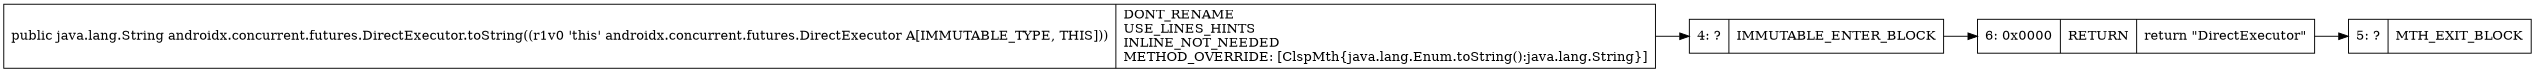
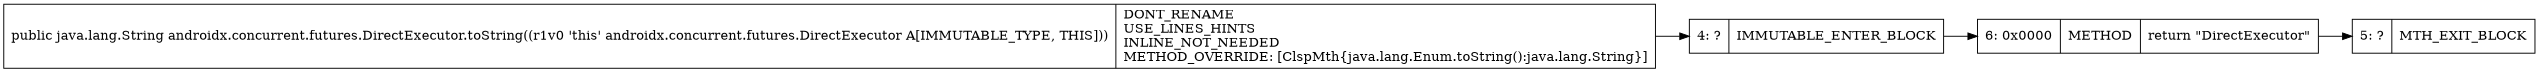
node "6: 0x0000": text "RETURN" -> "METHOD"
